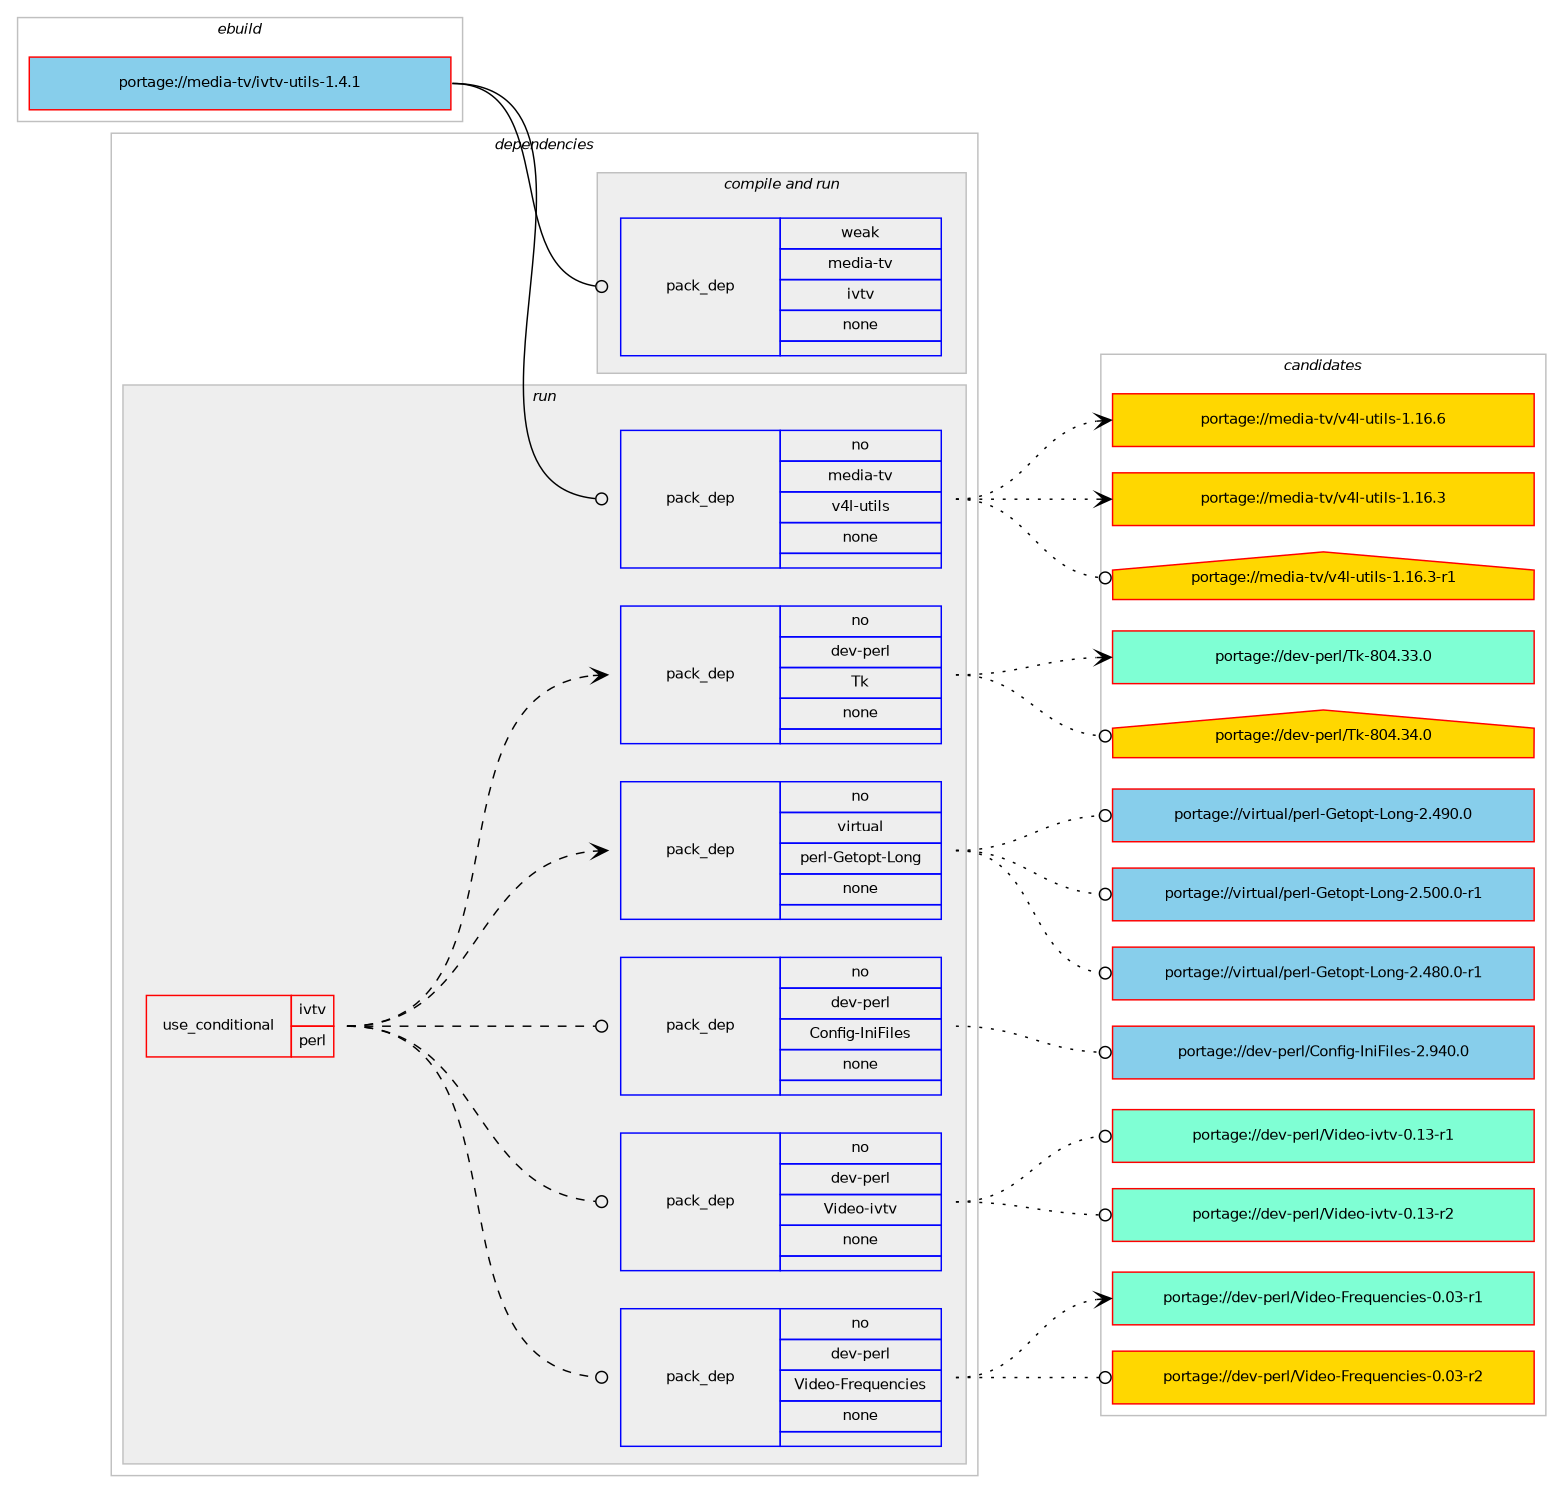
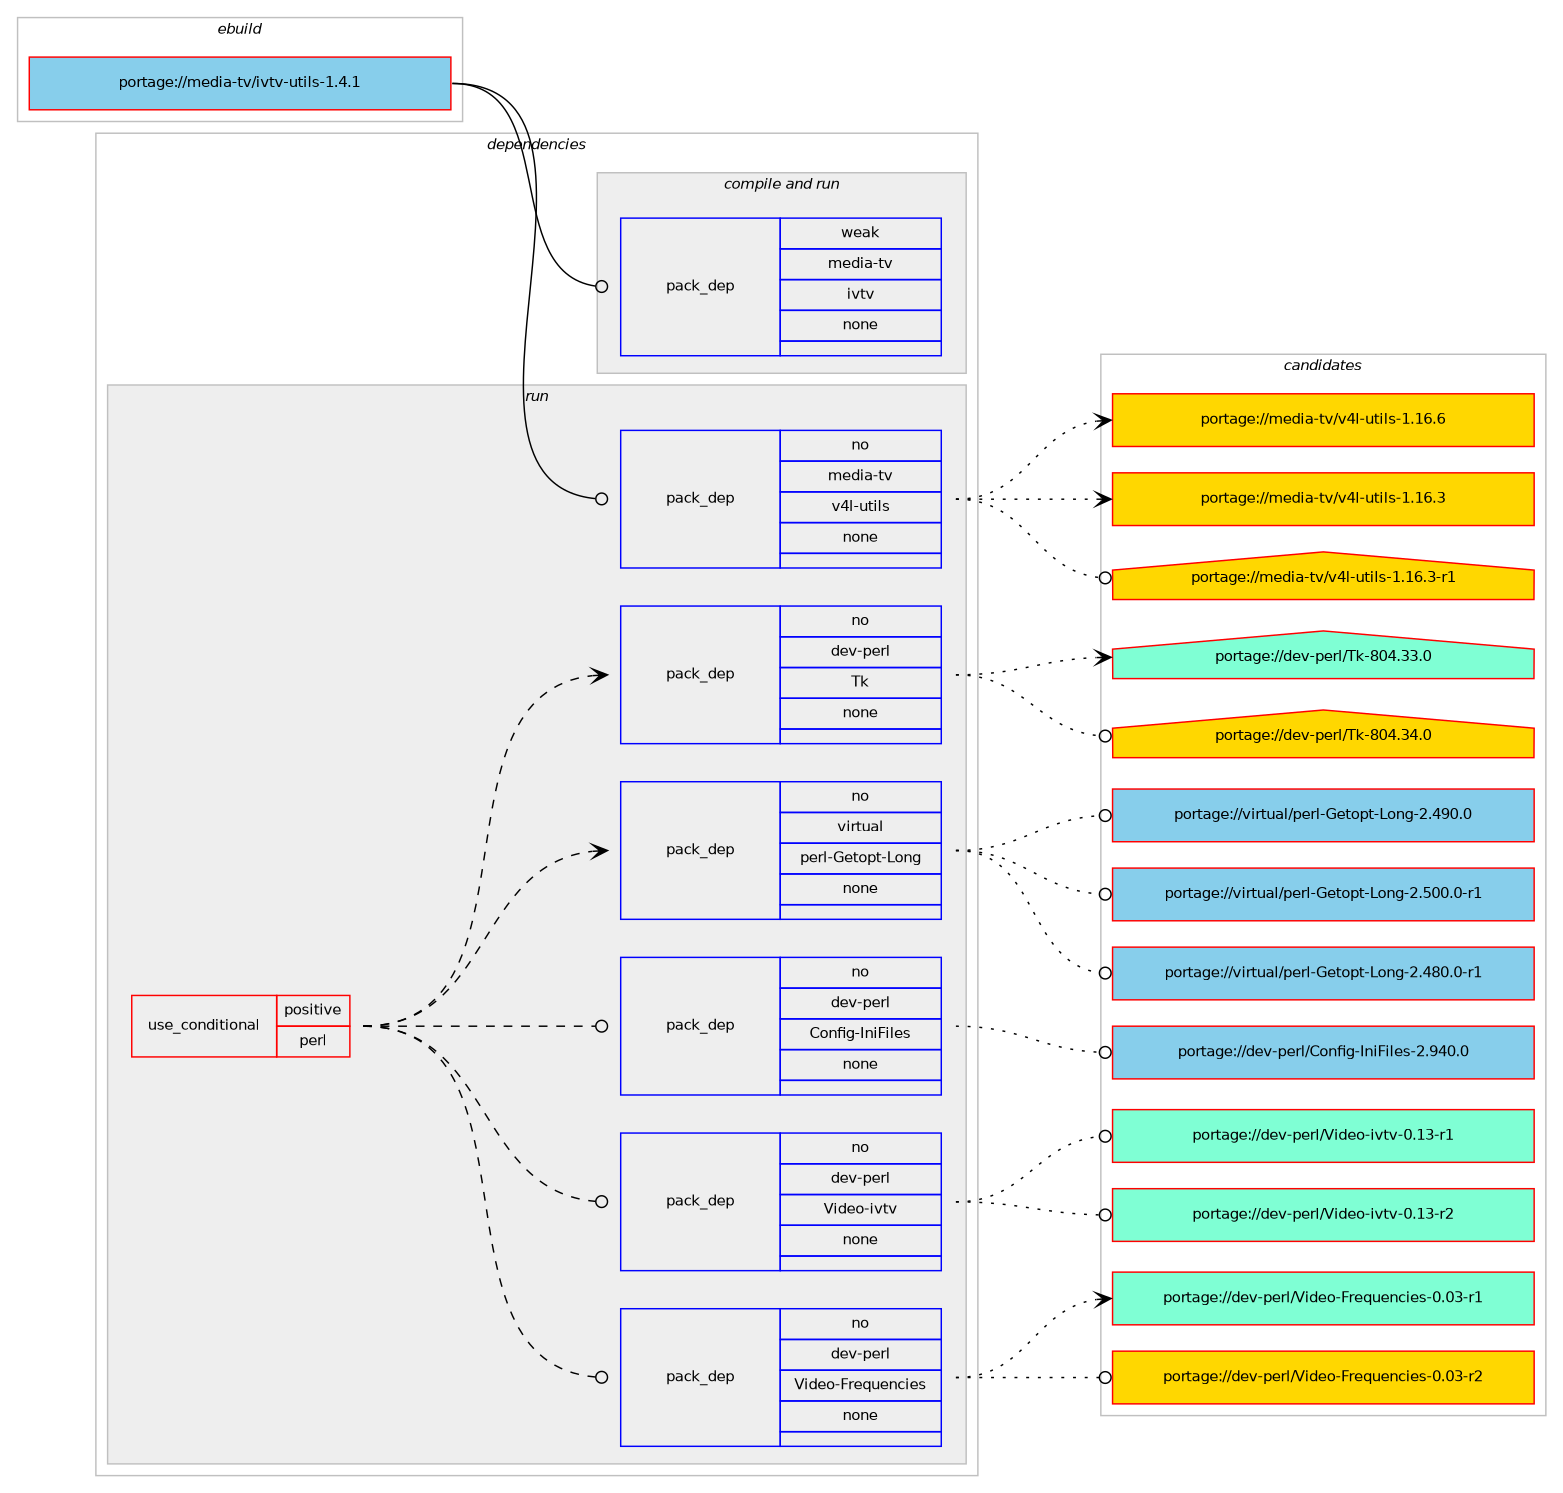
node "portage://dev-perl/Tk-804.33.0": shape box -> house
node "use_conditional": text "ivtv" -> "positive"
